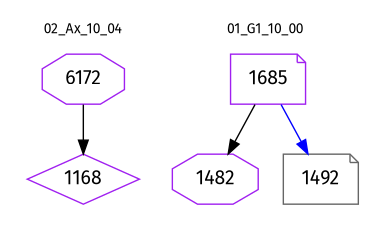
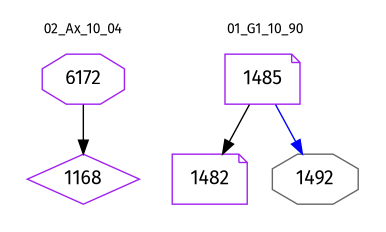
cluster "01_G1_10_00": label "01_G1_10_00" -> "01_G1_10_90"
node "1685": label "1685" -> "1485"
node "1482": shape octagon -> note
node "1492": shape note -> octagon
